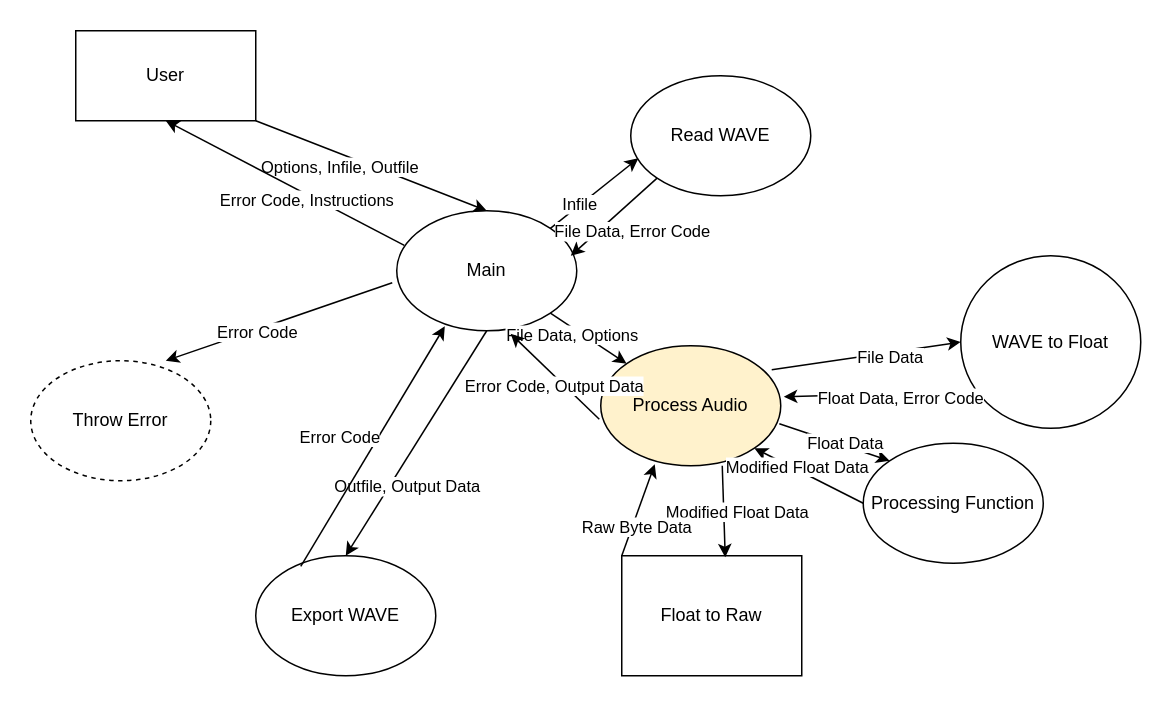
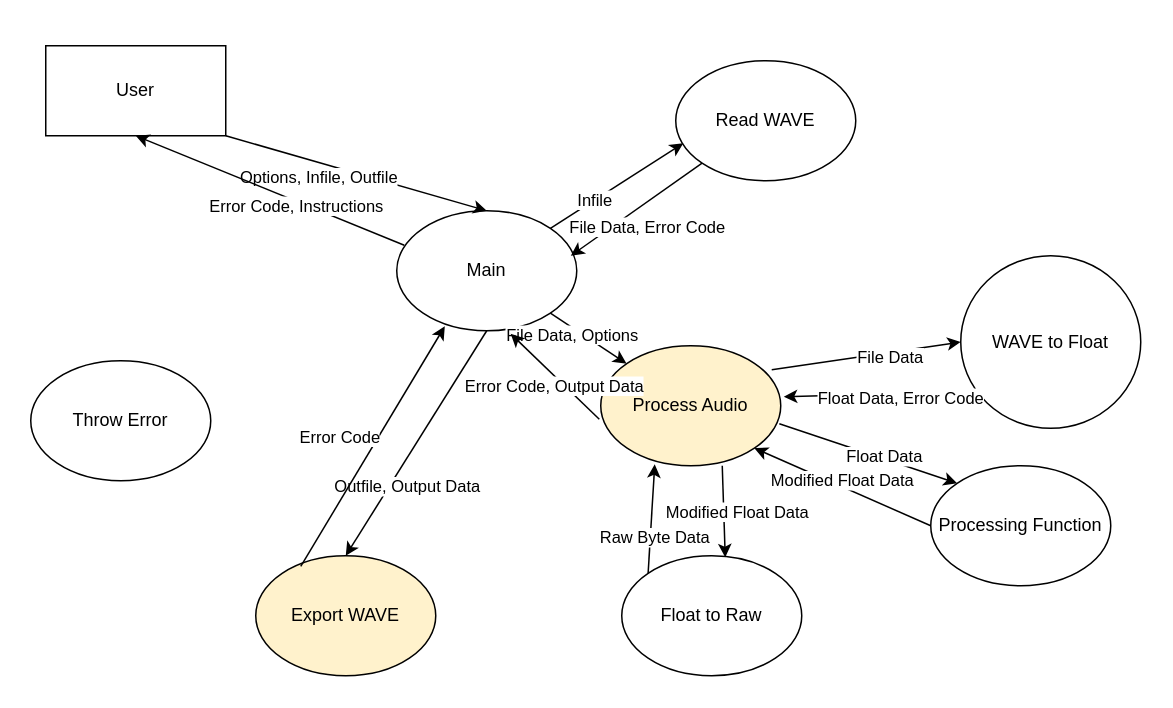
node "User": moved (166, 76) -> (136, 91)
node "Read WAVE": moved (721, 136) -> (766, 121)
edge "Main" -> "Throw Error": removed, label "Error Code"
node "Throw Error": style dashed -> solid
node "Processing Function": moved (953, 503) -> (1021, 526)
node "Export WAVE": fillcolor #ffffff -> #fff2cc
node "Float to Raw": shape rectangle -> ellipse
